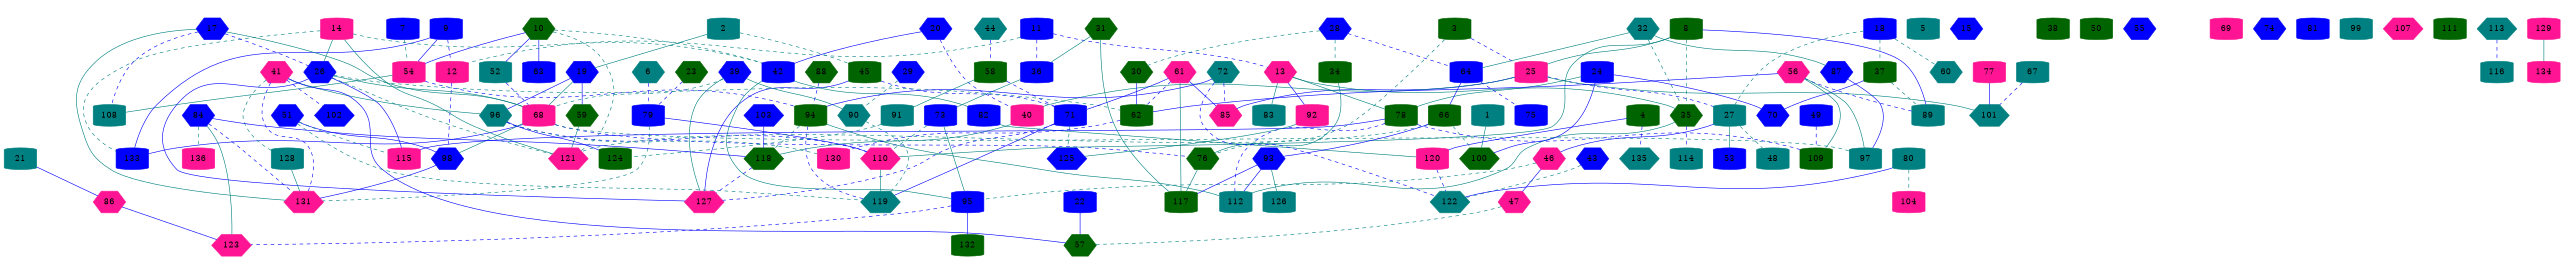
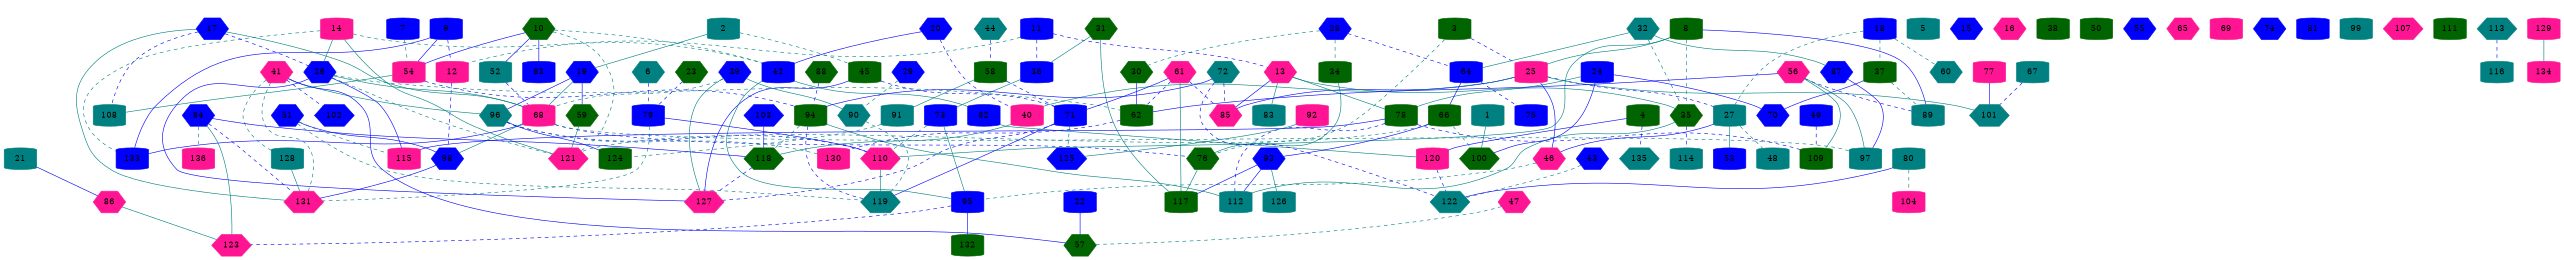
node "16": added
node "65": added
edge "61" -- "85": style solid -> dashed
edge "13" -- "92": now "13" -- "85"
edge "41" -- "131": color blue -> teal
edge "46" -- "47": now "46" -- "25"
edge "86" -- "123": color blue -> teal
